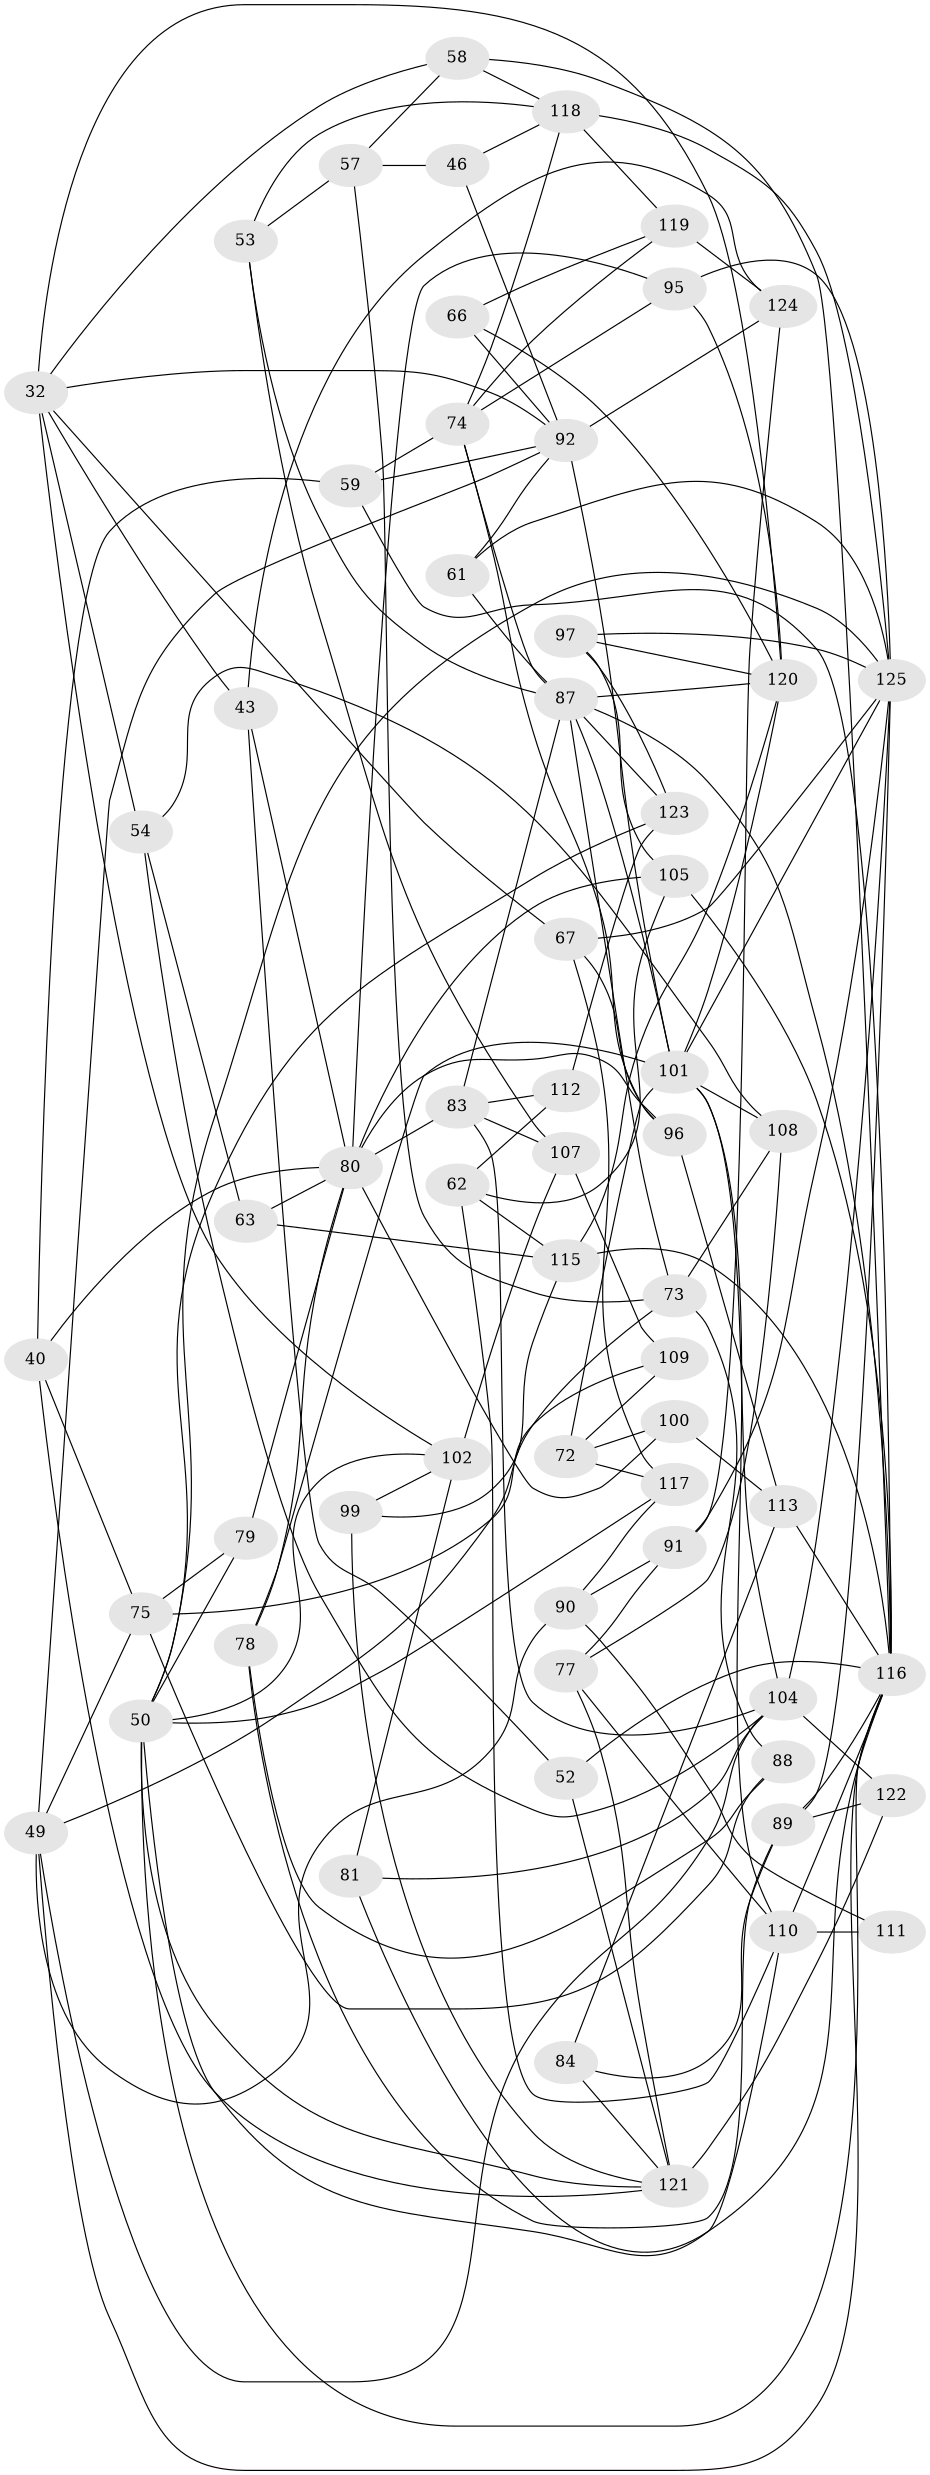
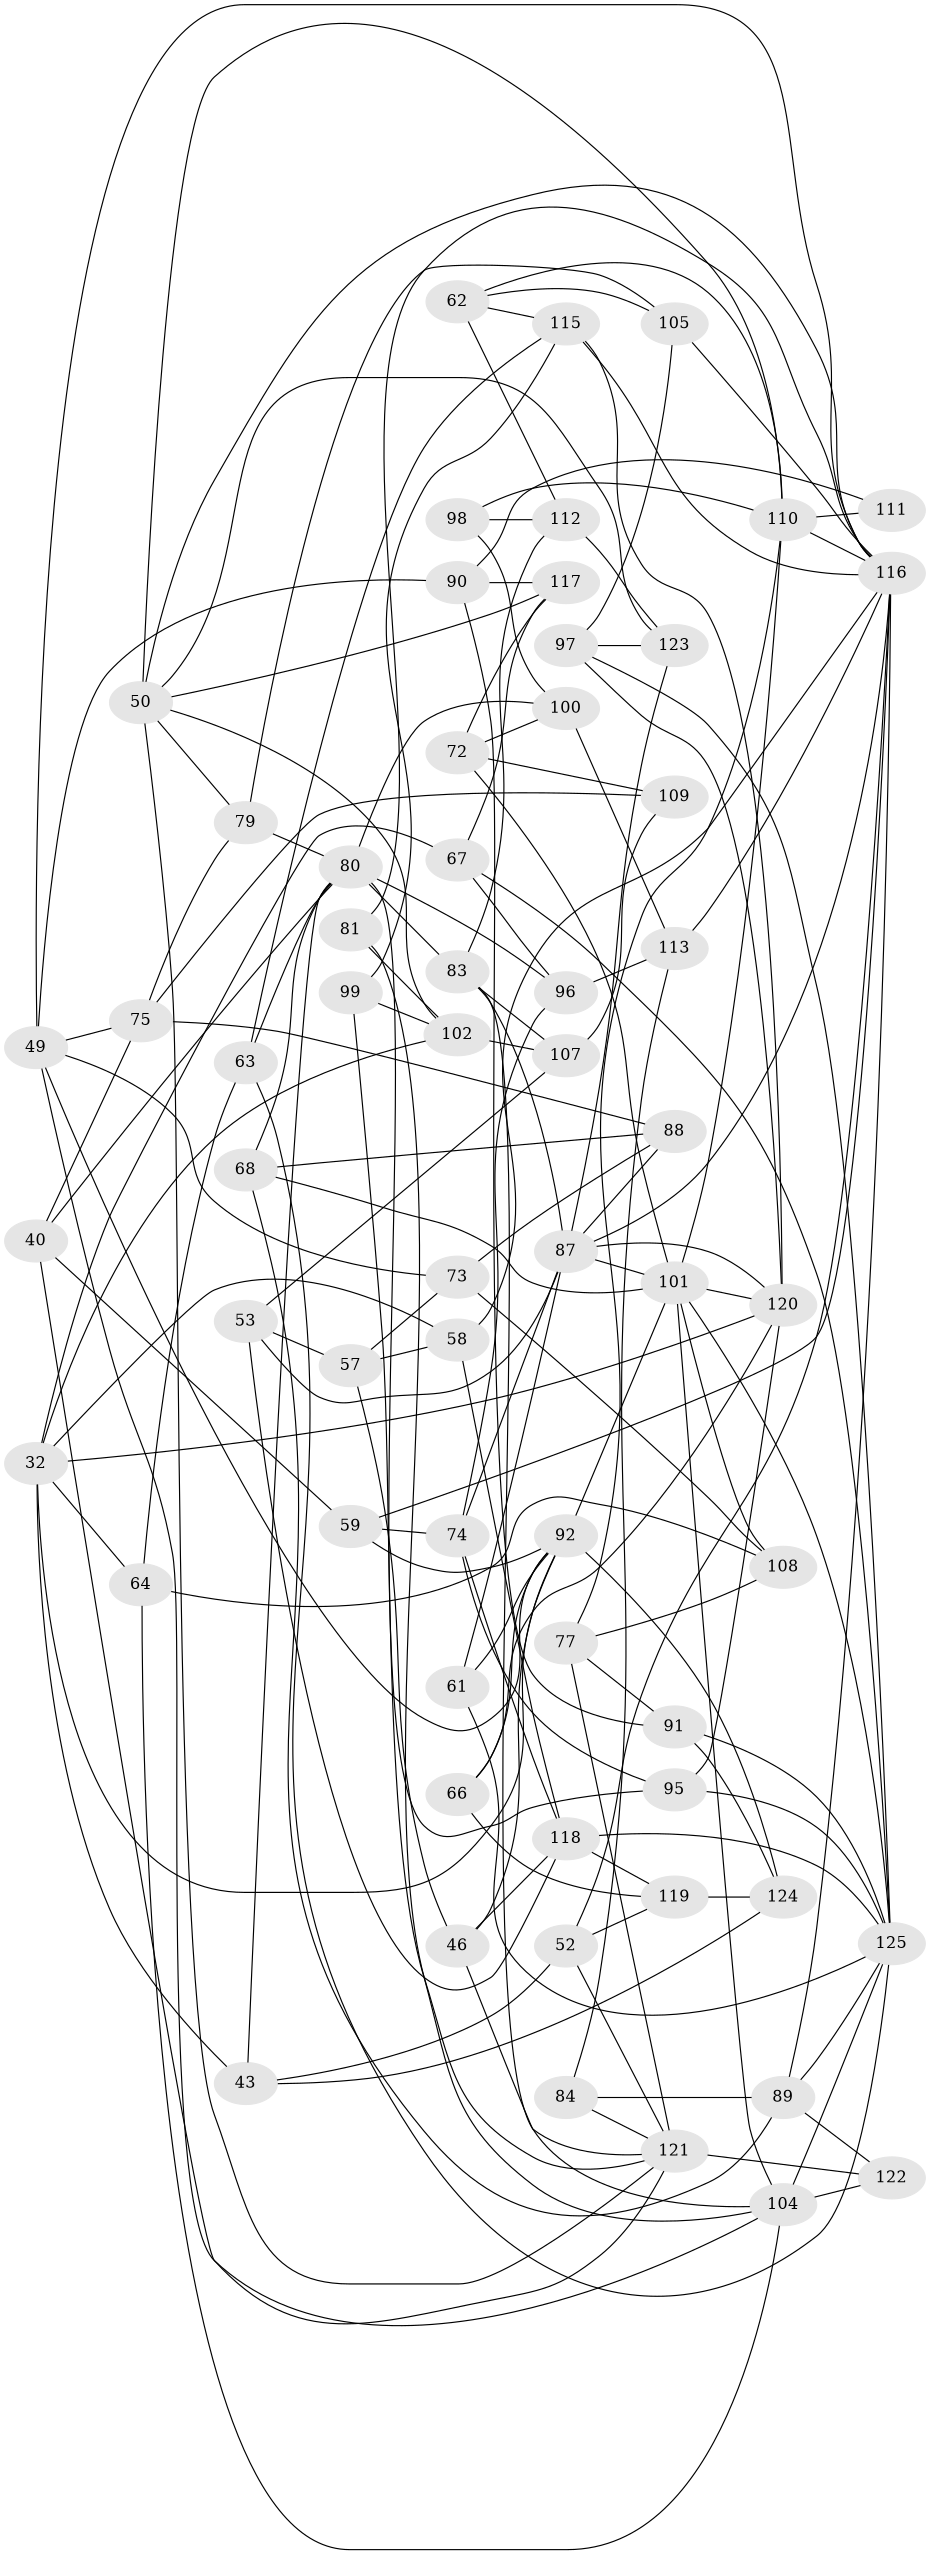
edge "119" -- "74": now "119" -- "52"
node "98": added
node "54": label "54" -> "64"
edge "125" -- "50": now "125" -- "63"
edge "105" -- "80": now "105" -- "79"
edge "87" -- "73": now "87" -- "88"
node "78": label "78" -> "68"
edge "46" -- "121": added
